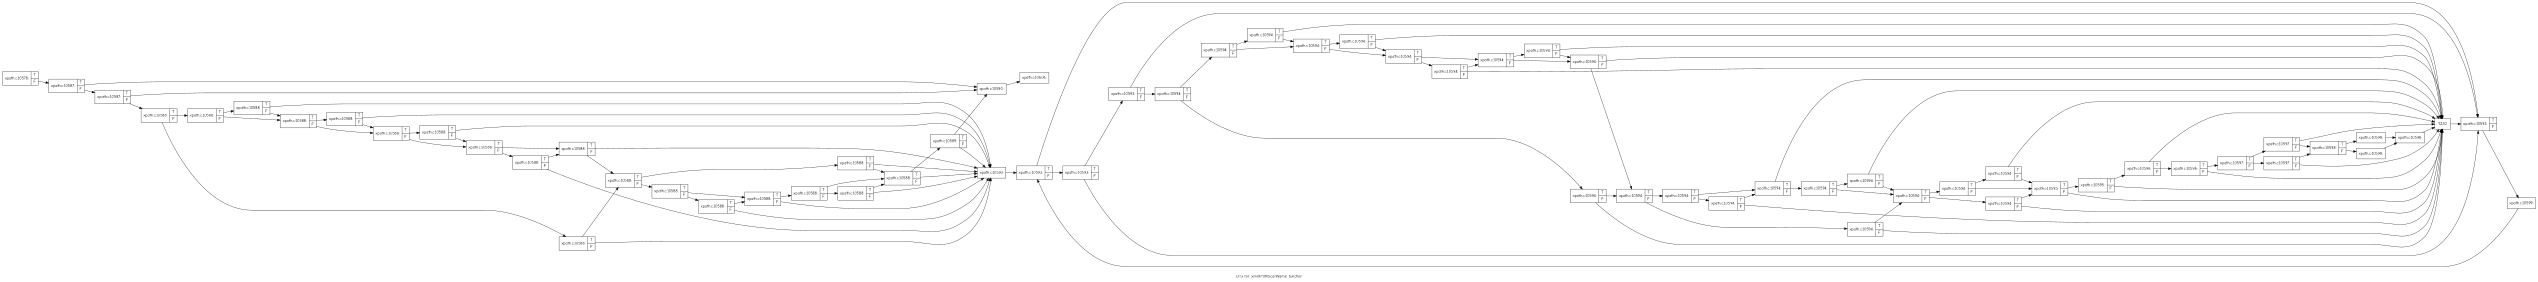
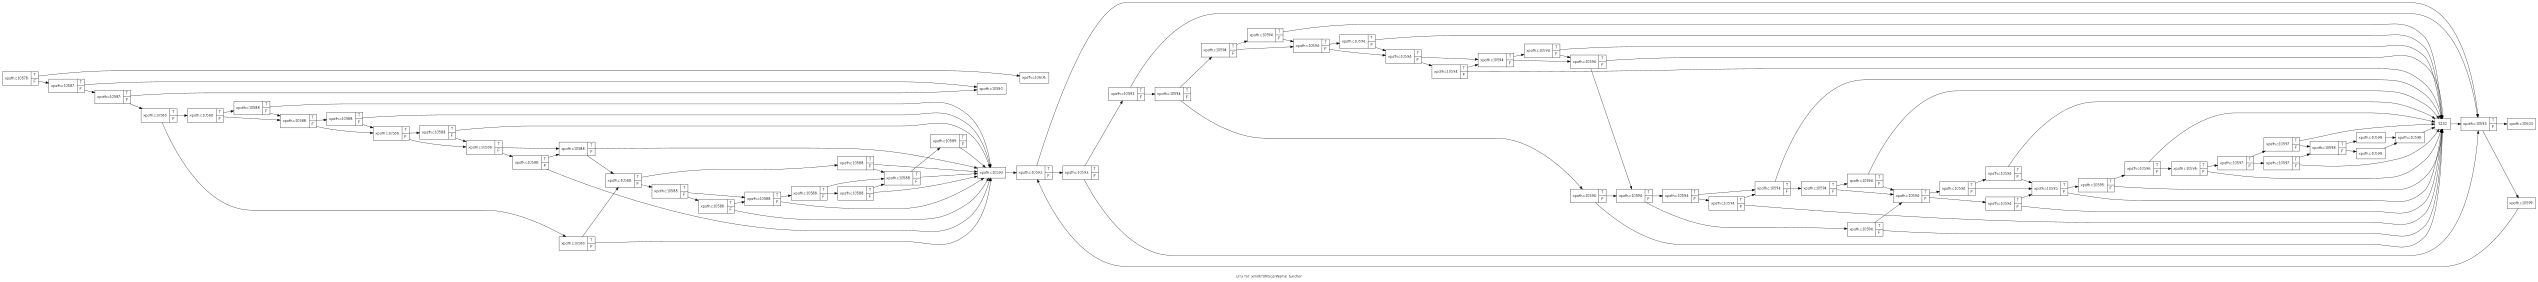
edge "xpath.c:10590:" -> "xpath.c:10606:": now "xpath.c:10578:" -> "xpath.c:10606:"
edge "xpath.c:10589:" -> "xpath.c:10590:": removed
node "xpath.c:10603:": added
